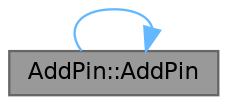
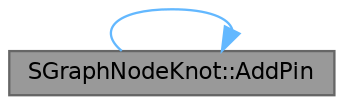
node "AddPin::AddPin": label "AddPin::AddPin" -> "SGraphNodeKnot::AddPin"
